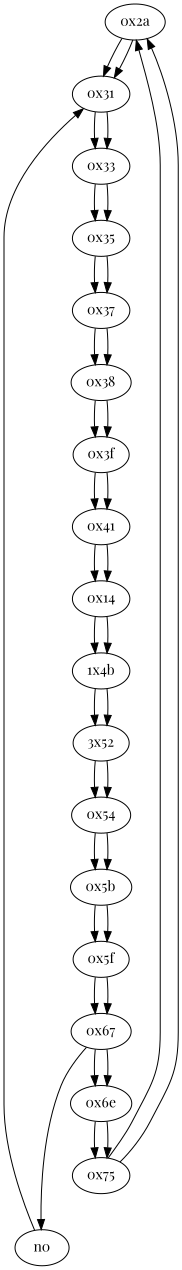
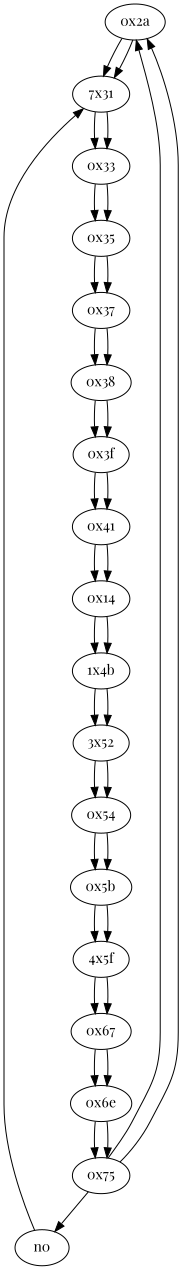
node "0x31": label "0x31" -> "7x31"
node "0x5f": label "0x5f" -> "4x5f"
edge "0x67" -> "n0": now "0x75" -> "n0"
